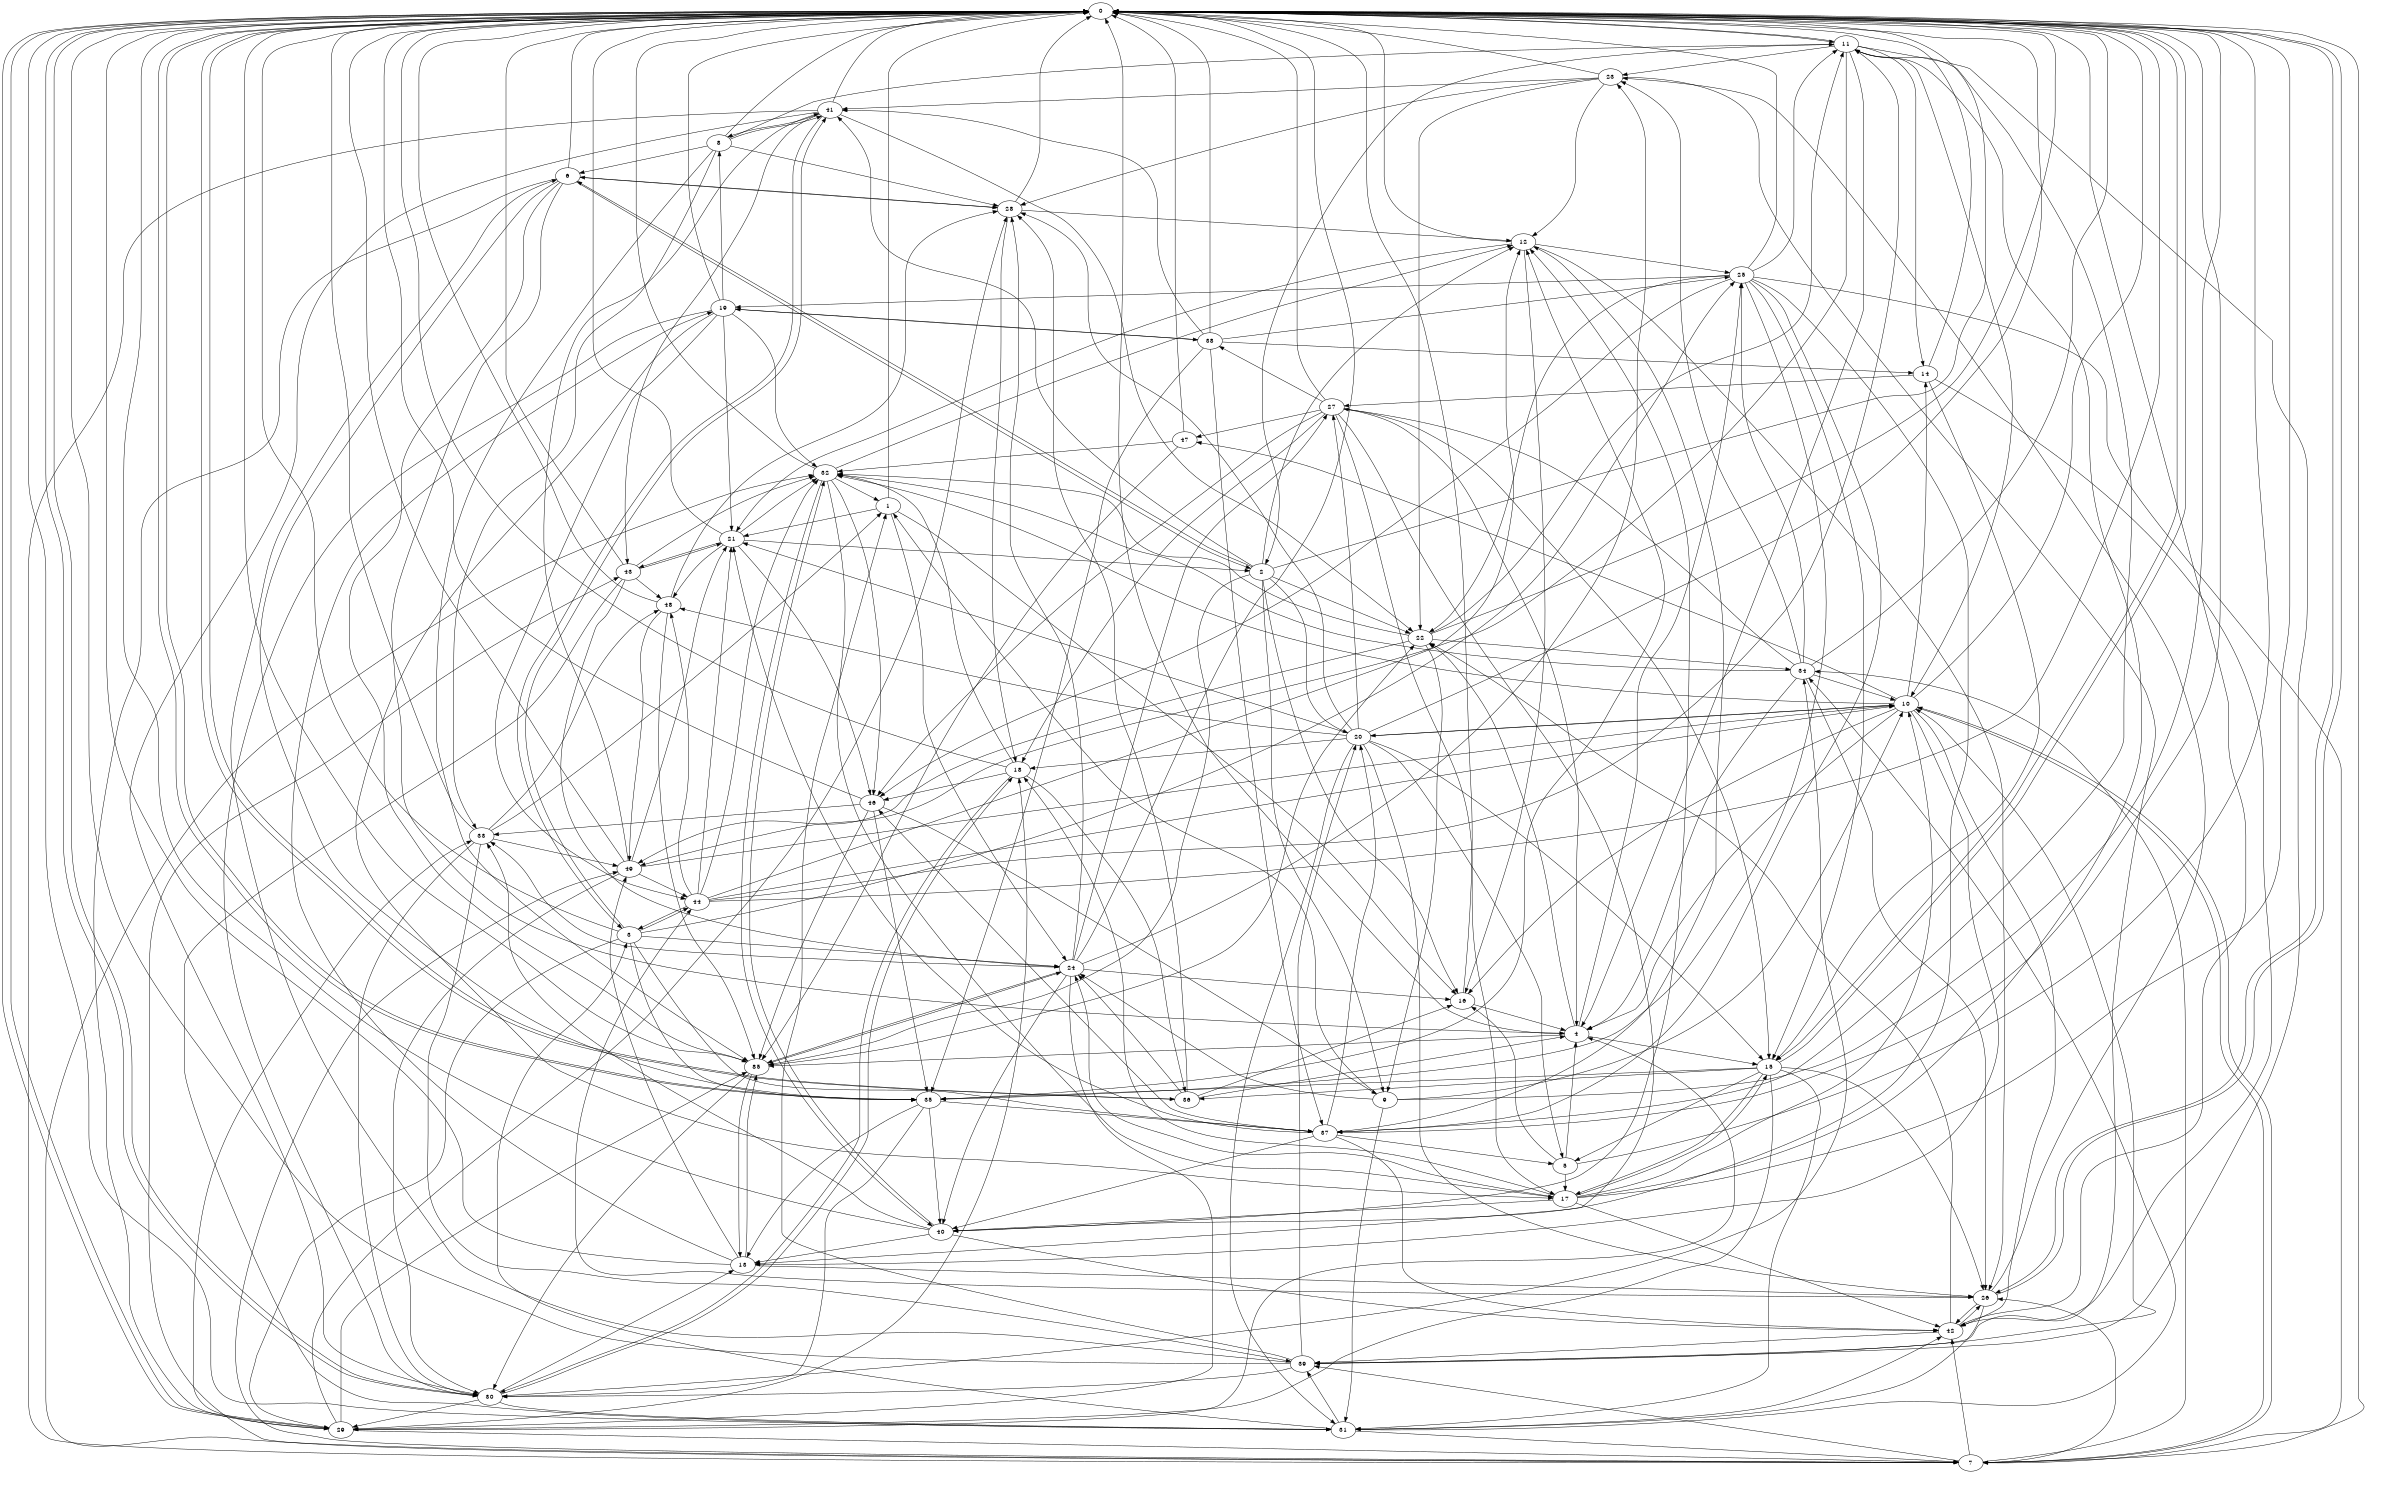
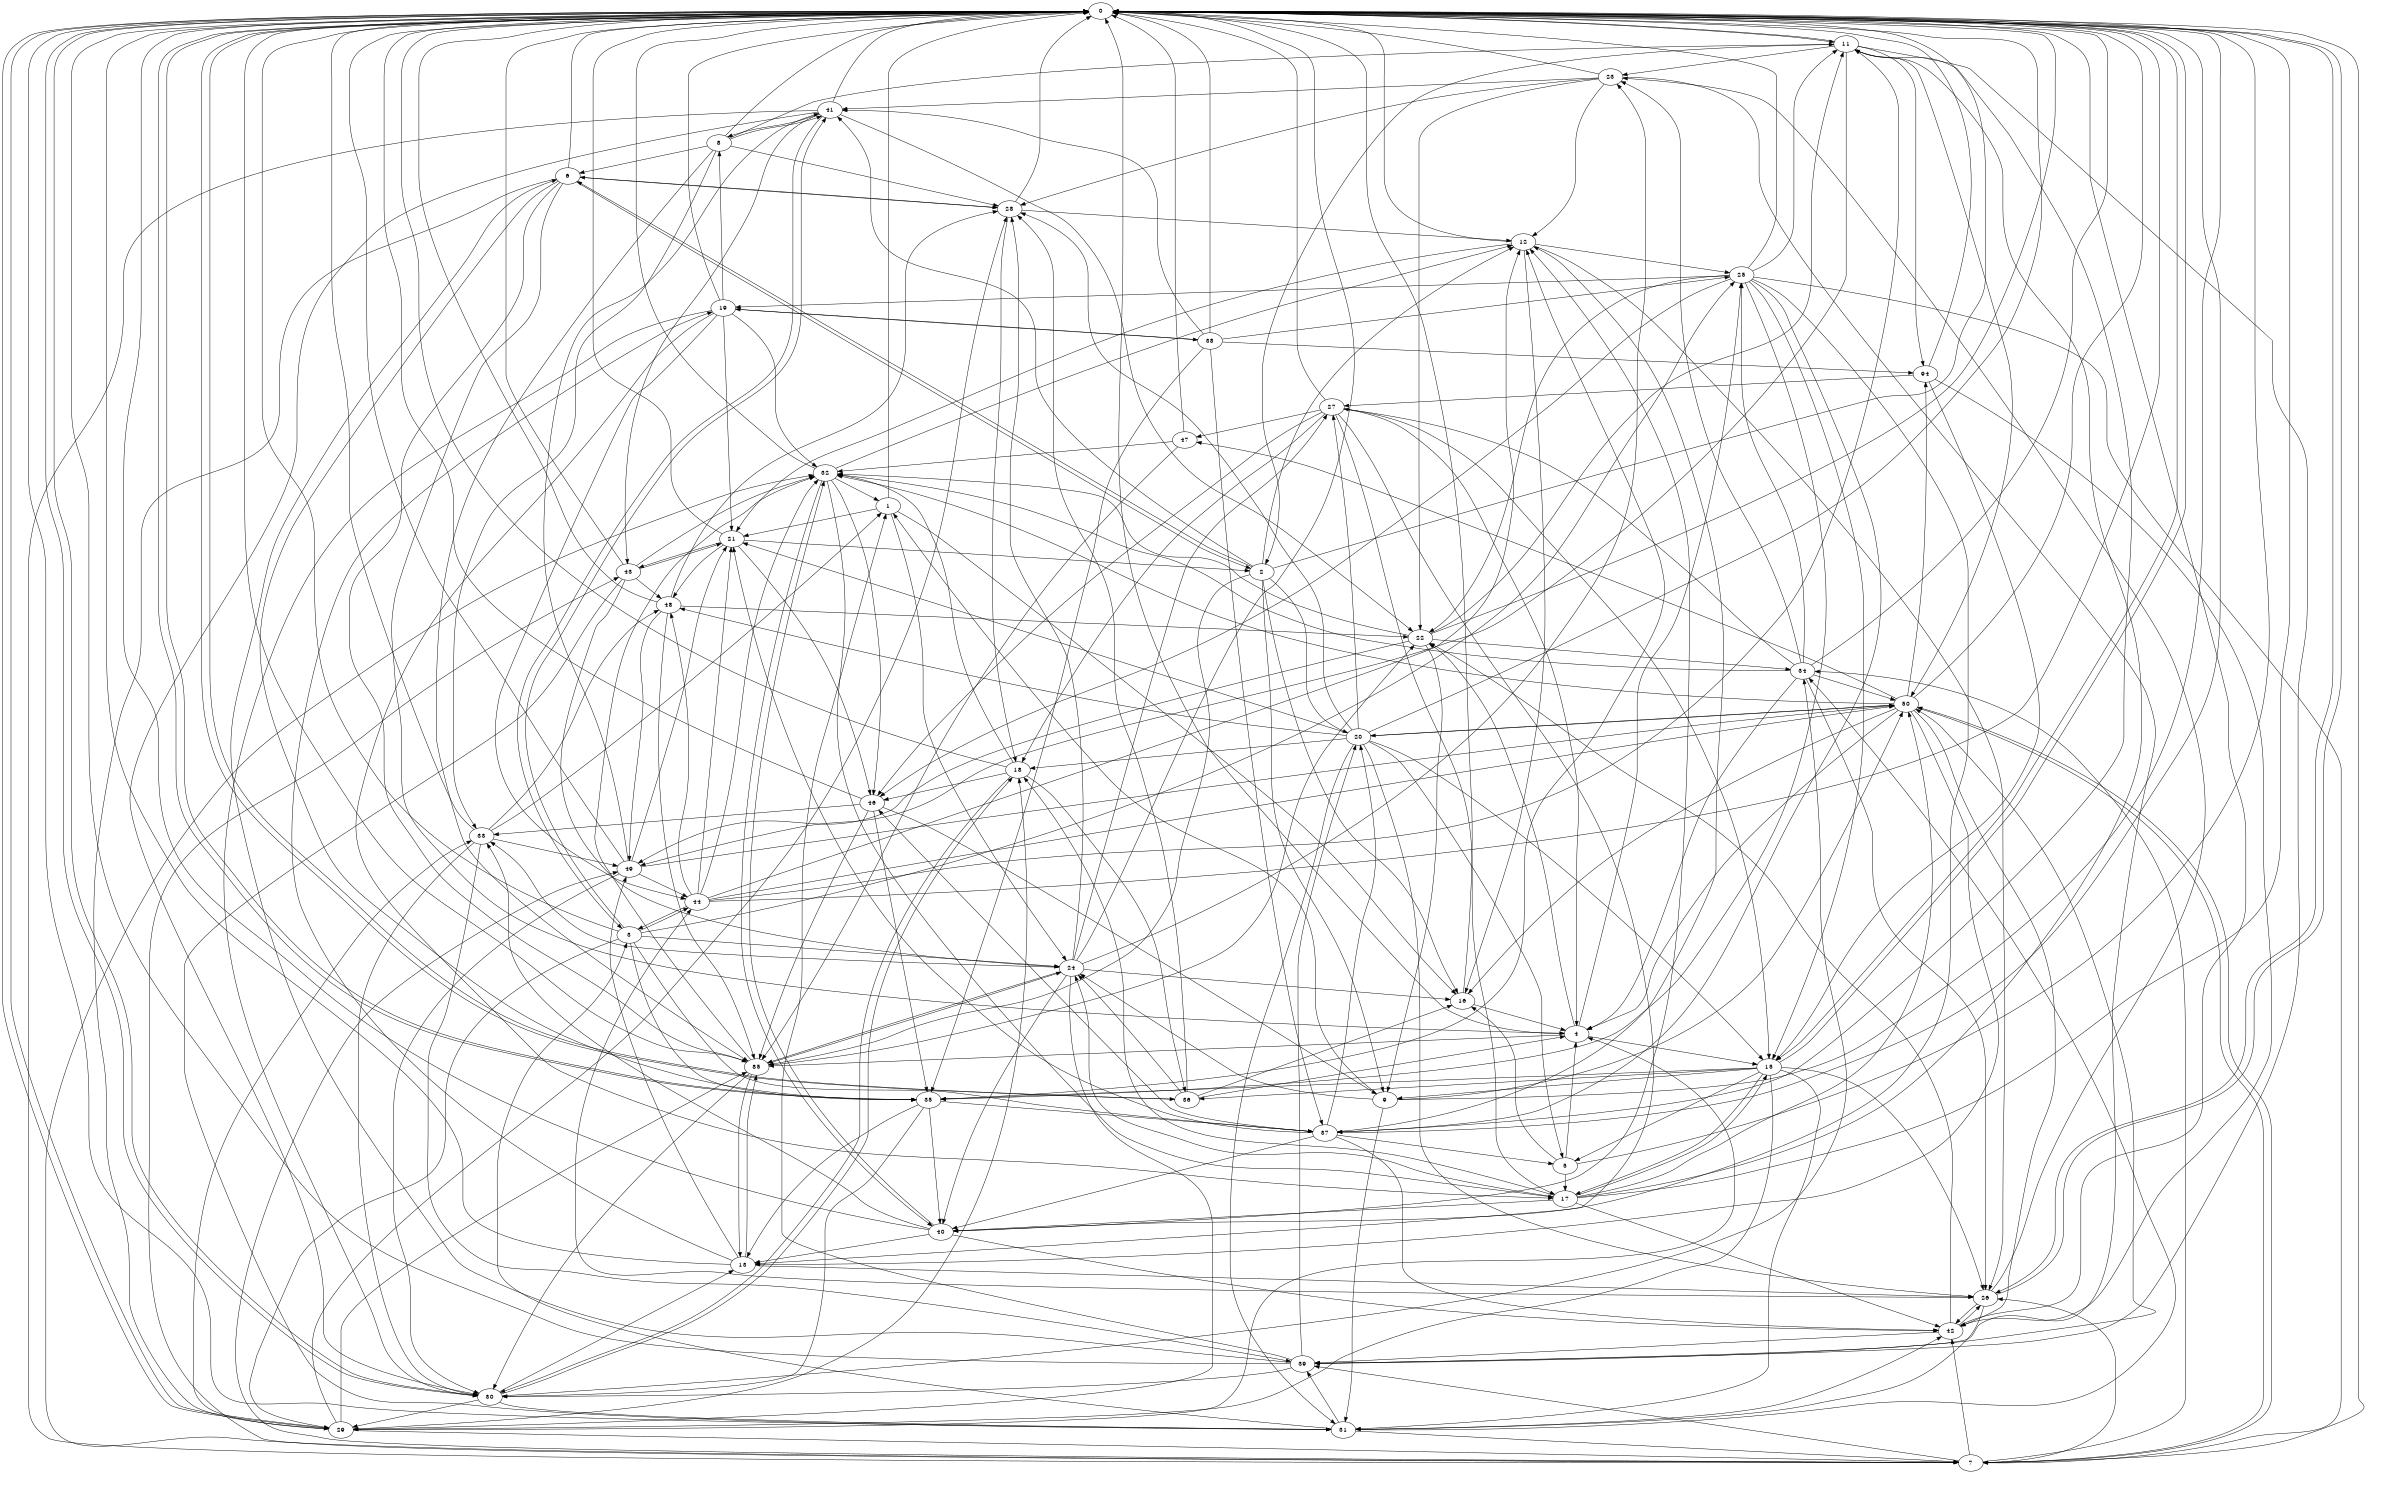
node "14": label "14" -> "94"
edge "27" -> "38": removed
edge "21" -> "32": now "85" -> "32"
edge "11" -> "4": removed
edge "2" -> "22": now "48" -> "22"
node "10": label "10" -> "50"
edge "15" -> "9": added
